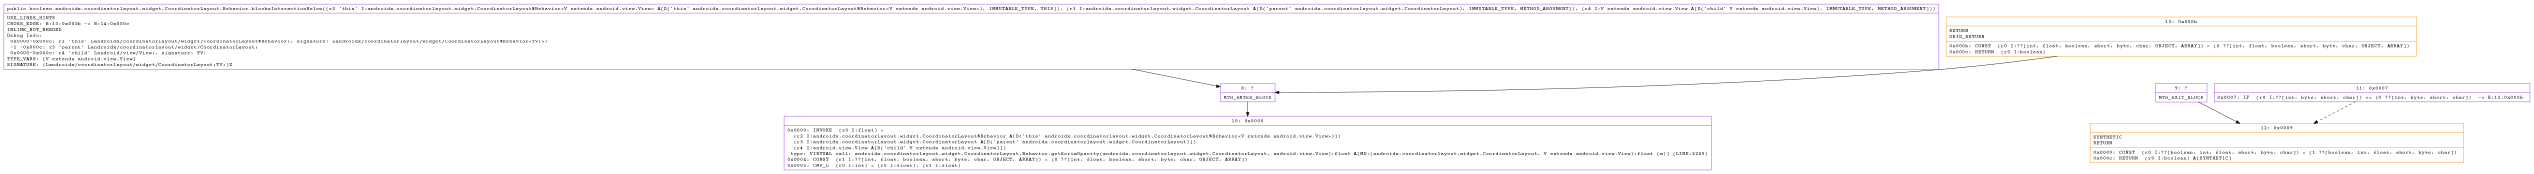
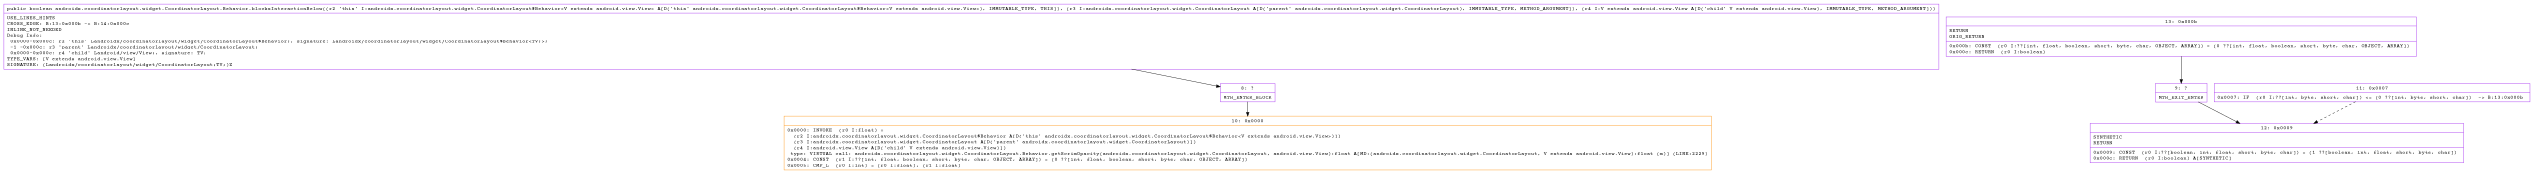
node "13: 0x000b": color darkorange -> purple
edge "13: 0x000b" -> "8: ?": now "13: 0x000b" -> "9: ?"
node "9: ?": text "MTH_EXIT_BLOCK" -> "MTH_EXIT_ENTER"
node "10: 0x0000": color purple -> darkorange
node "12: 0x0009": color darkorange -> purple
